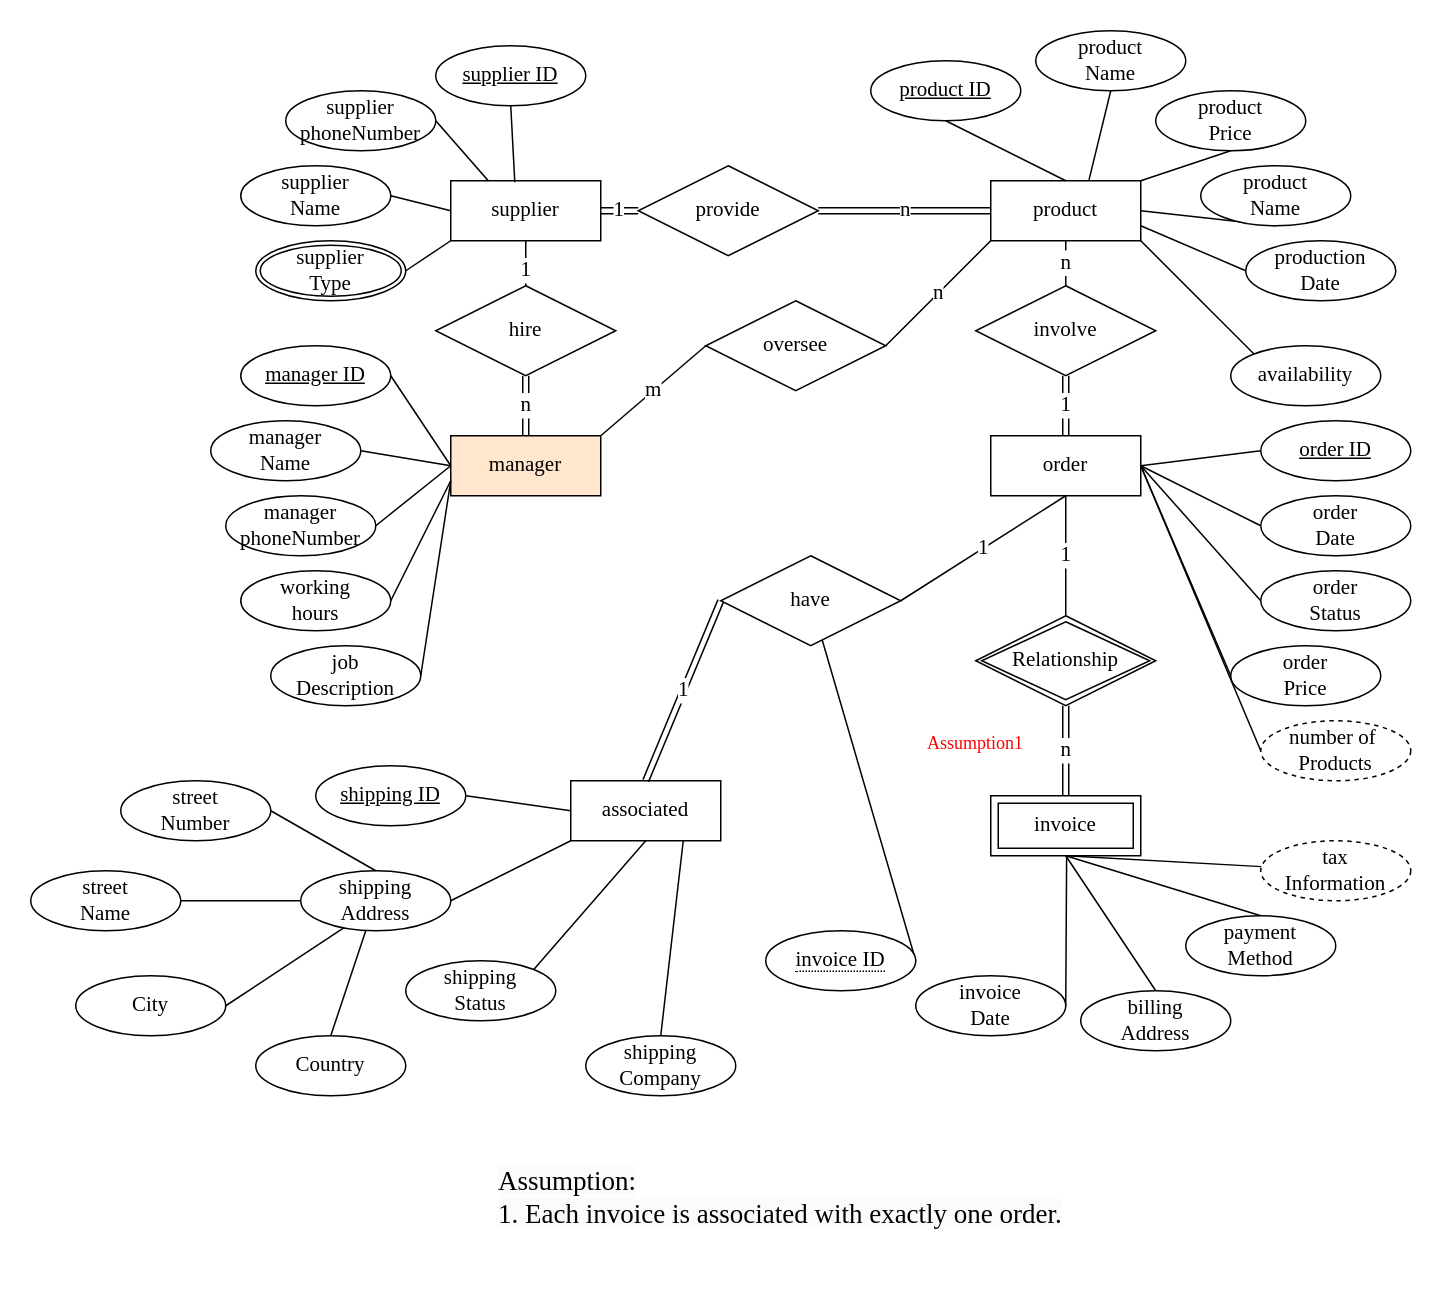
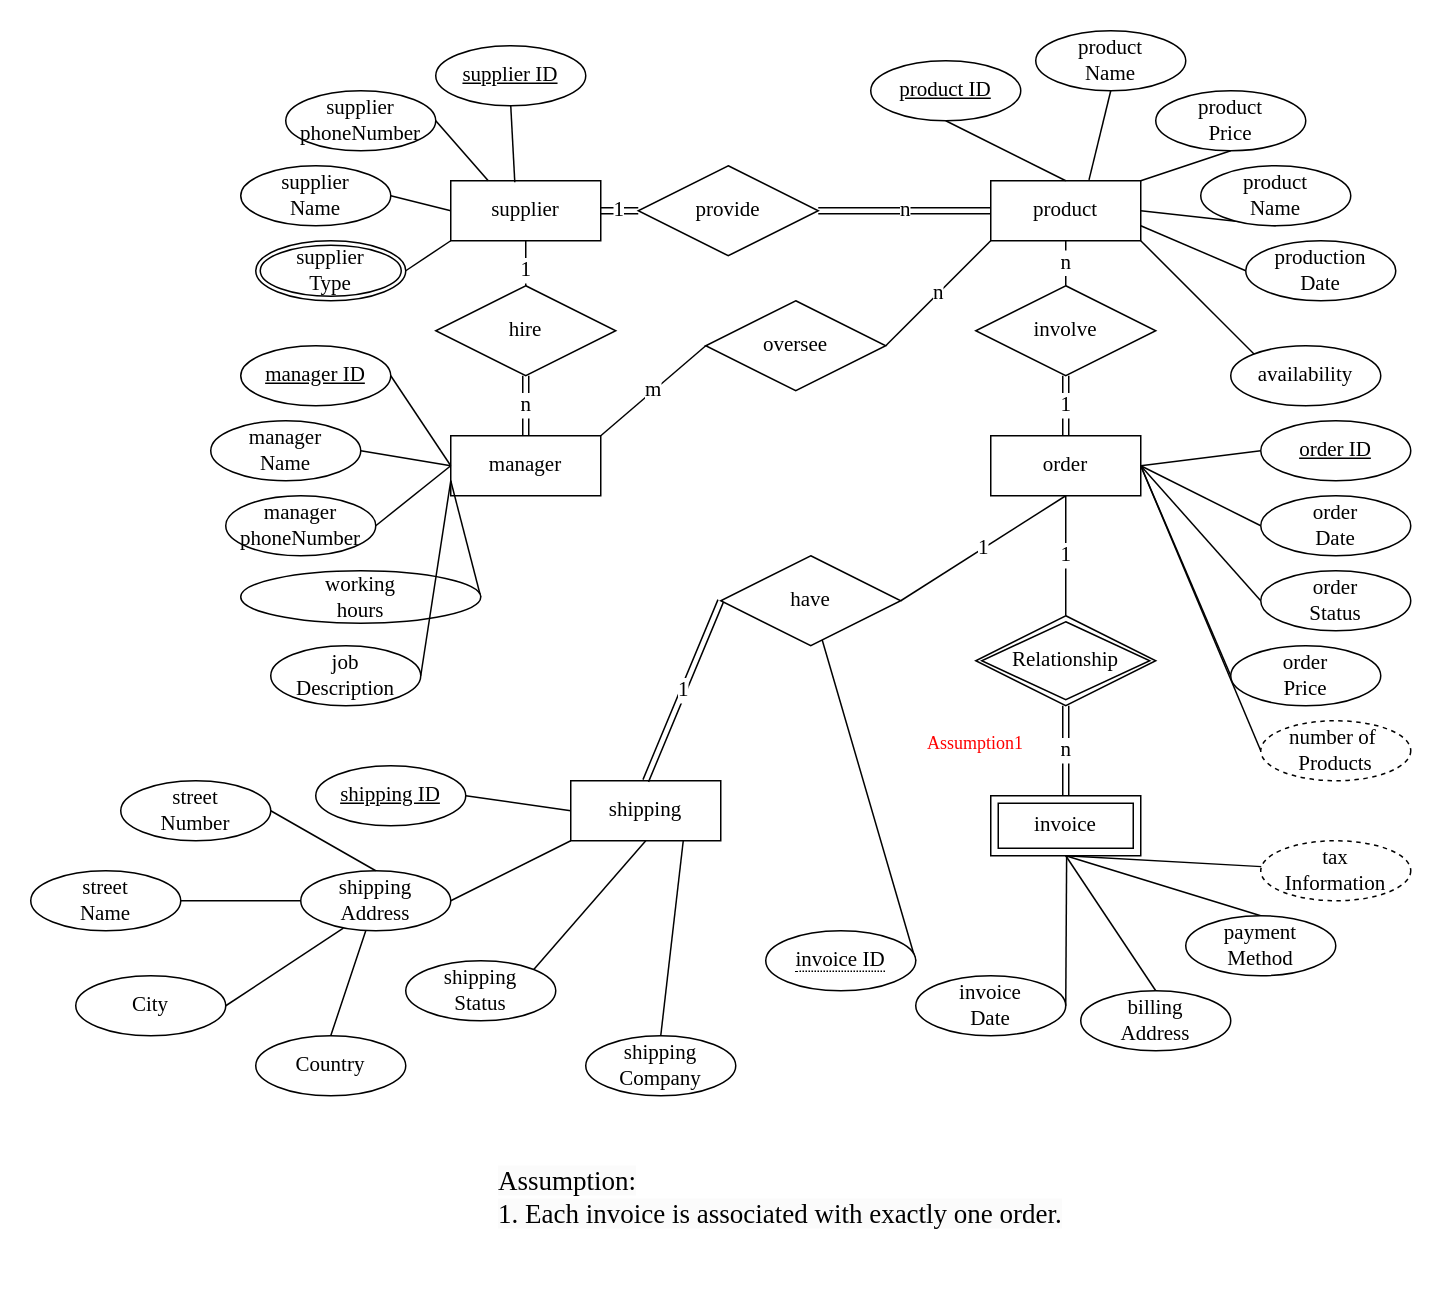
node "manager": fillcolor #ffe6cc -> #ffffff
node "workinghours": size 150x60 -> 240x53
node "associated": label "associated" -> "shipping"
